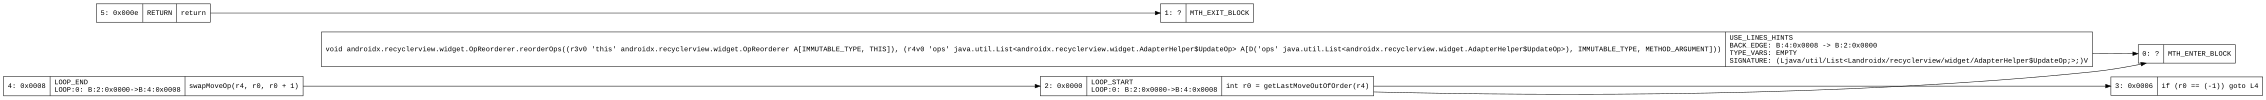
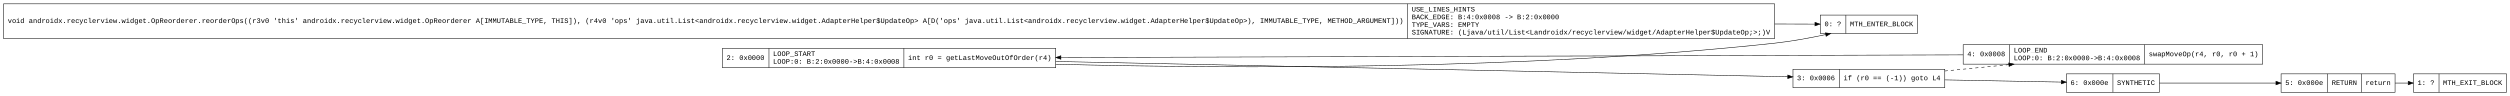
edge "3: 0x0006" -> "4: 0x0008": added
node "6: 0x000e": added
